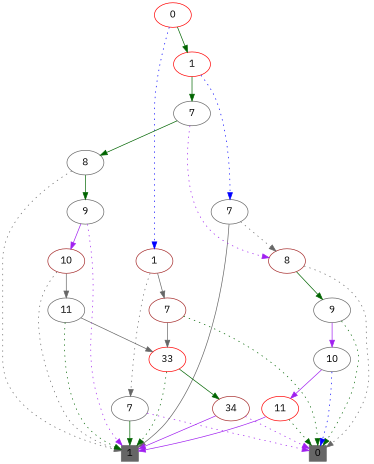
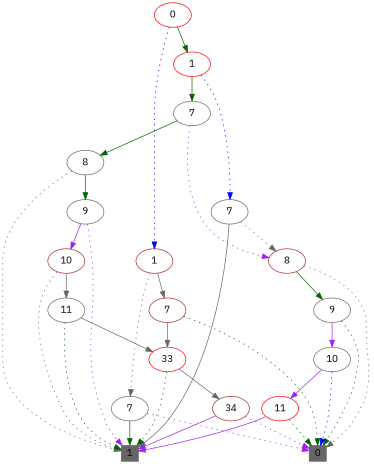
edge "33" -> "34": color darkgreen -> gray40
